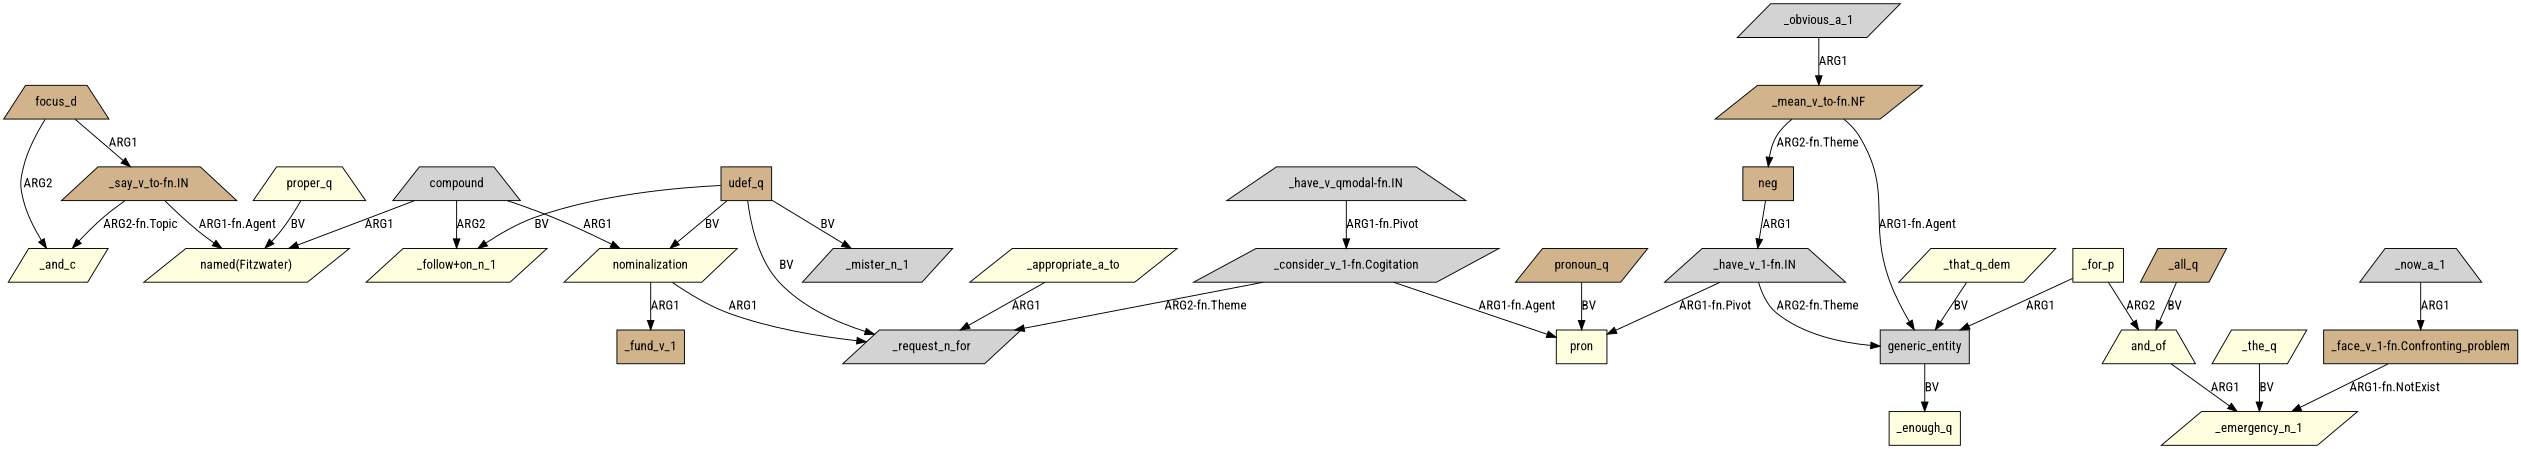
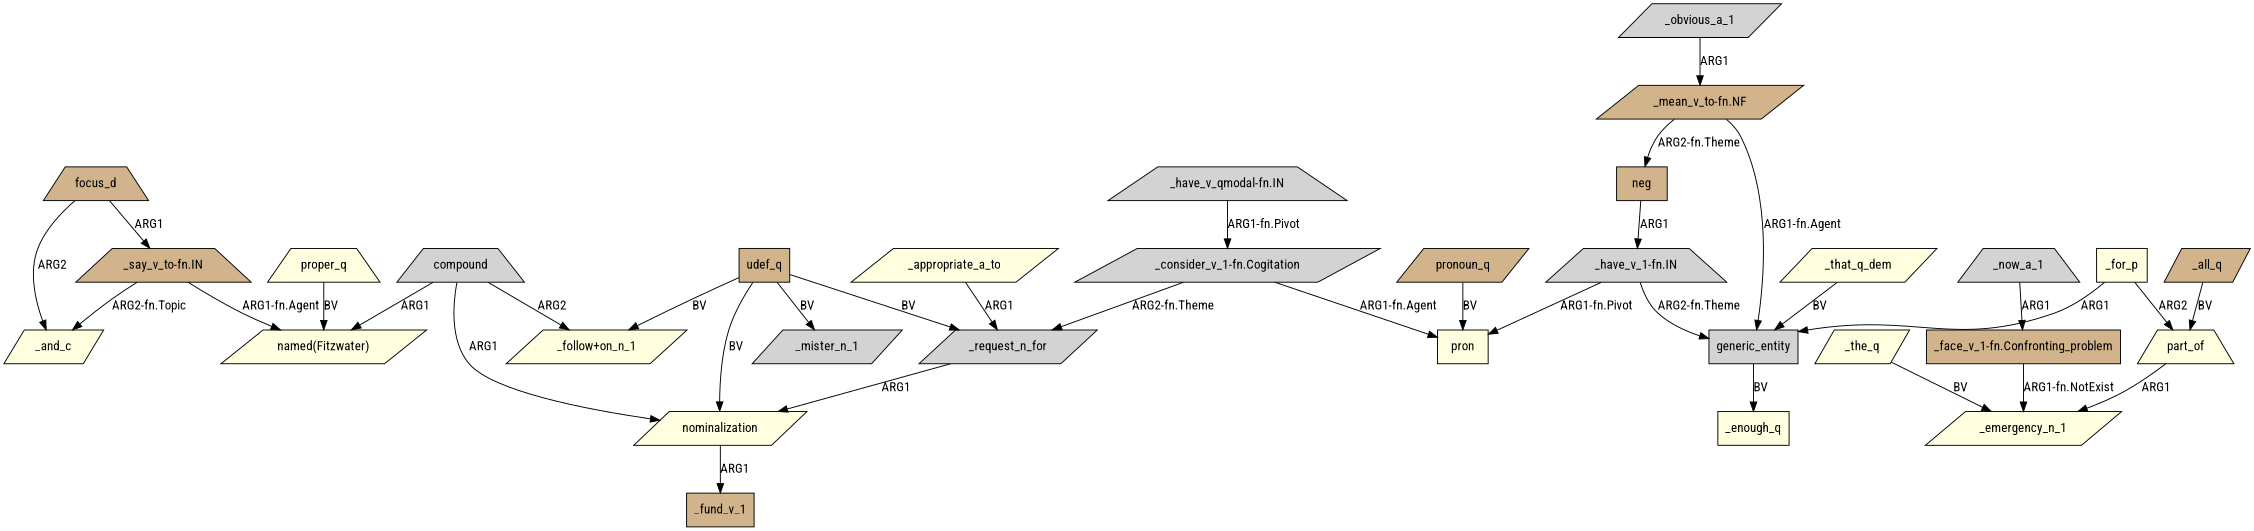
edge "nominalization" -> "_request_n_for": reversed
node "and_of": label "and_of" -> "part_of"
